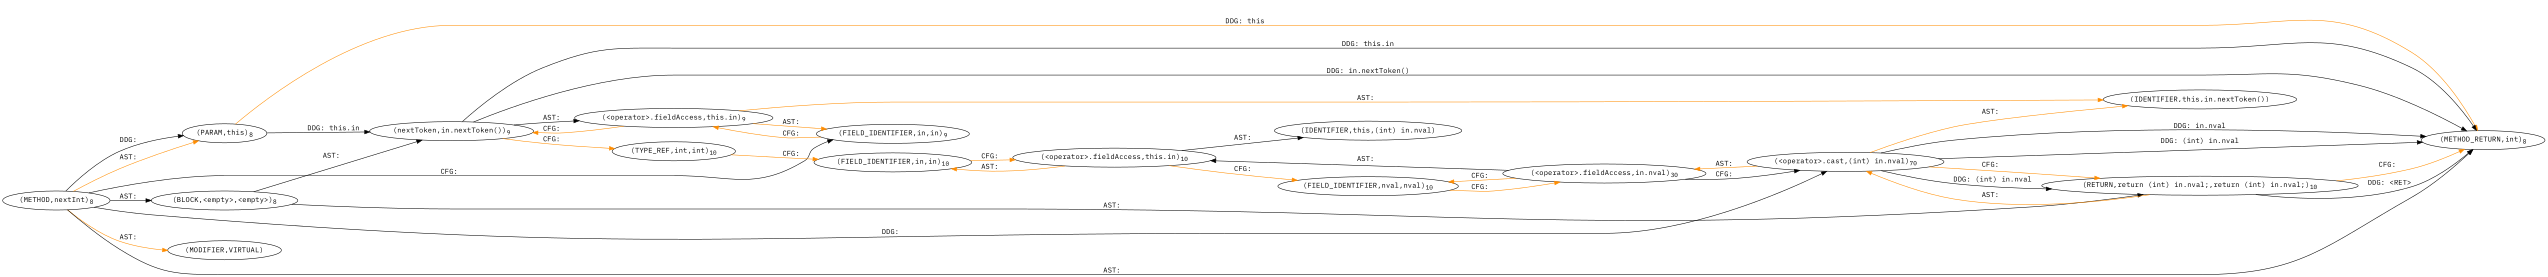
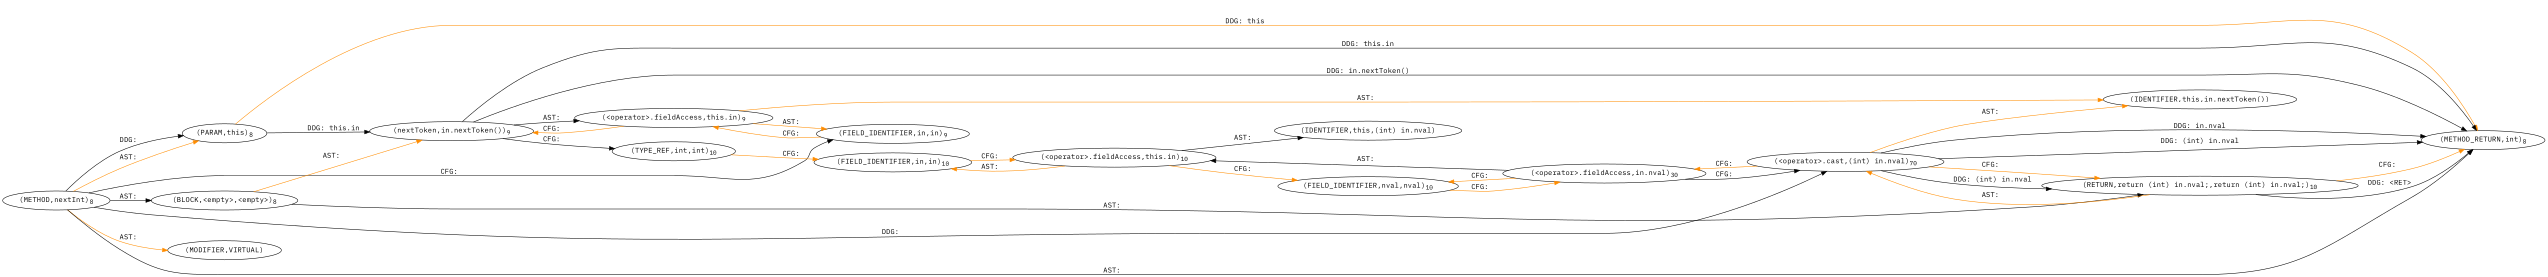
edge "(nextToken,in.nextToken())" -> "(TYPE_REF,int,int)": color darkorange -> black
edge "(<operator>.cast,(int) in.nval)" -> "(<operator>.fieldAccess,in.nval)": label "AST: " -> "CFG: "
edge "(BLOCK,<empty>,<empty>)" -> "(nextToken,in.nextToken())": color black -> darkorange
